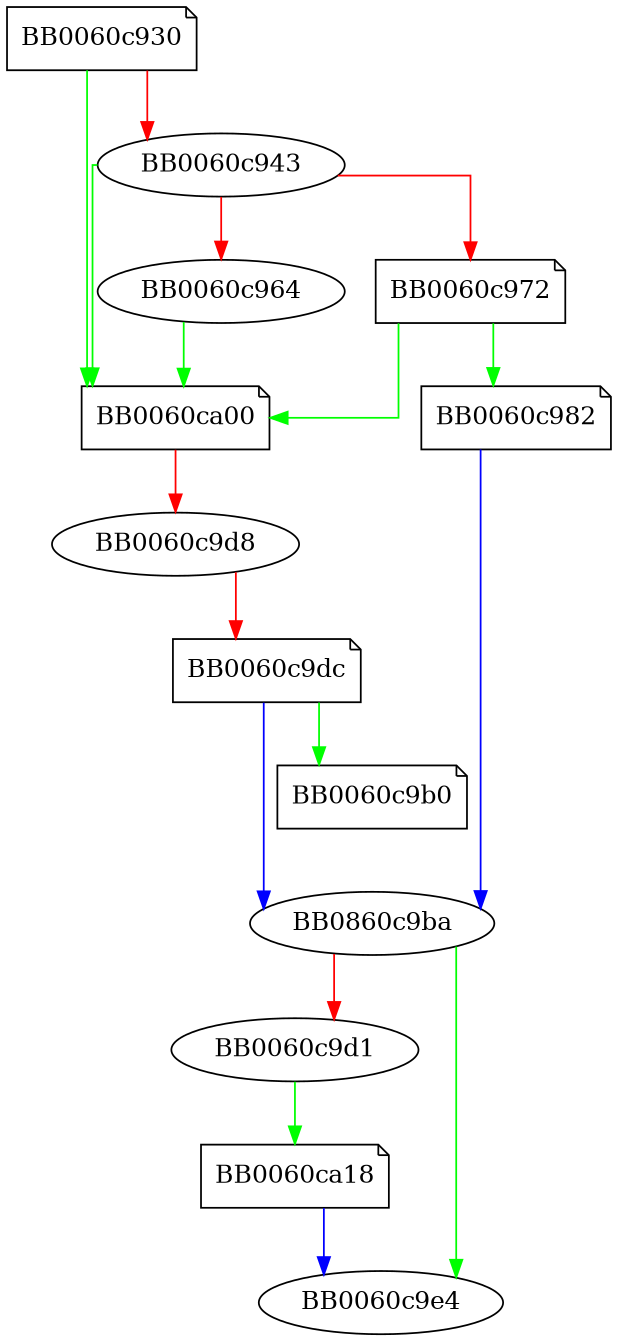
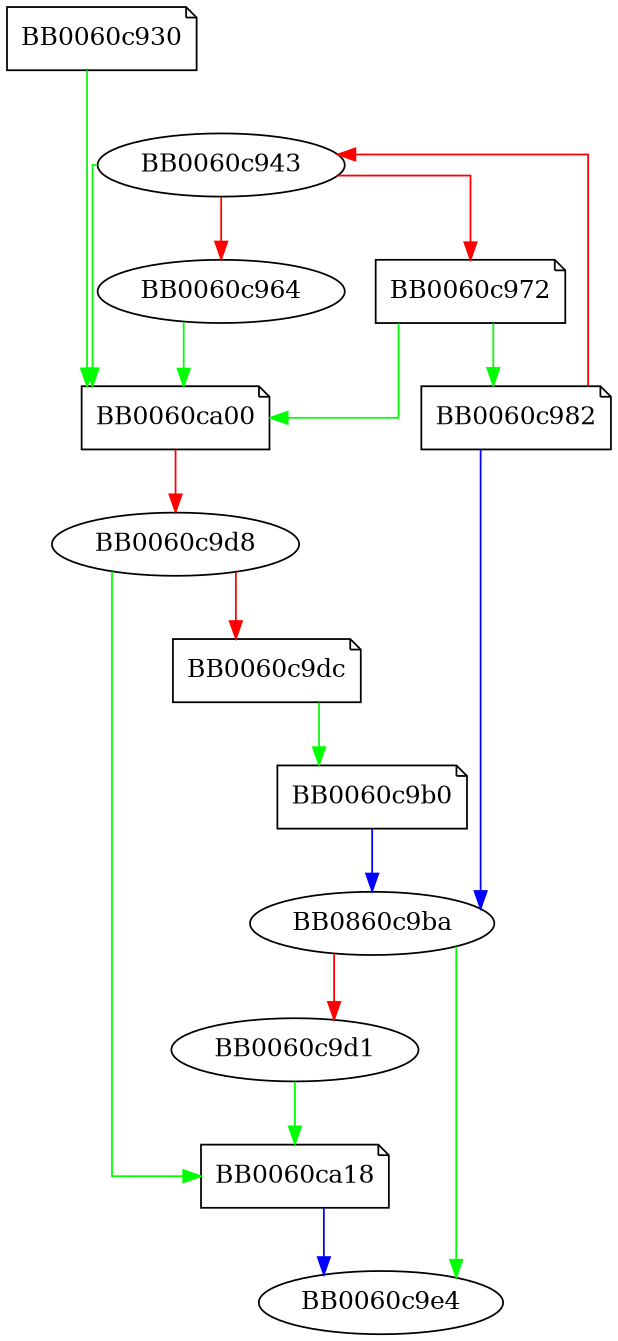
edge "BB0060c930" -> "BB0060c943": now "BB0060c982" -> "BB0060c943"
edge "BB0060c9dc" -> "BB0860c9ba": now "BB0060c9b0" -> "BB0860c9ba"
edge "BB0060c9d8" -> "BB0060ca18": added
